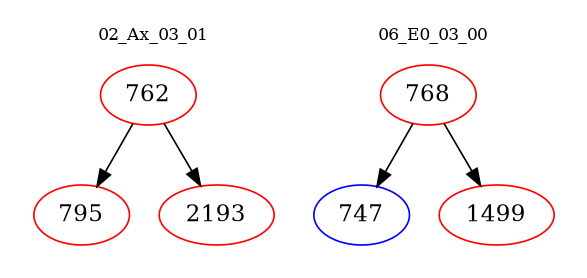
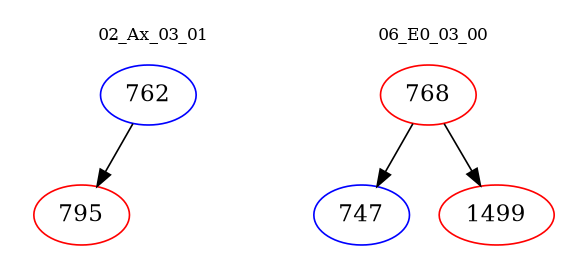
node "762": color red -> blue
node "2193": removed
